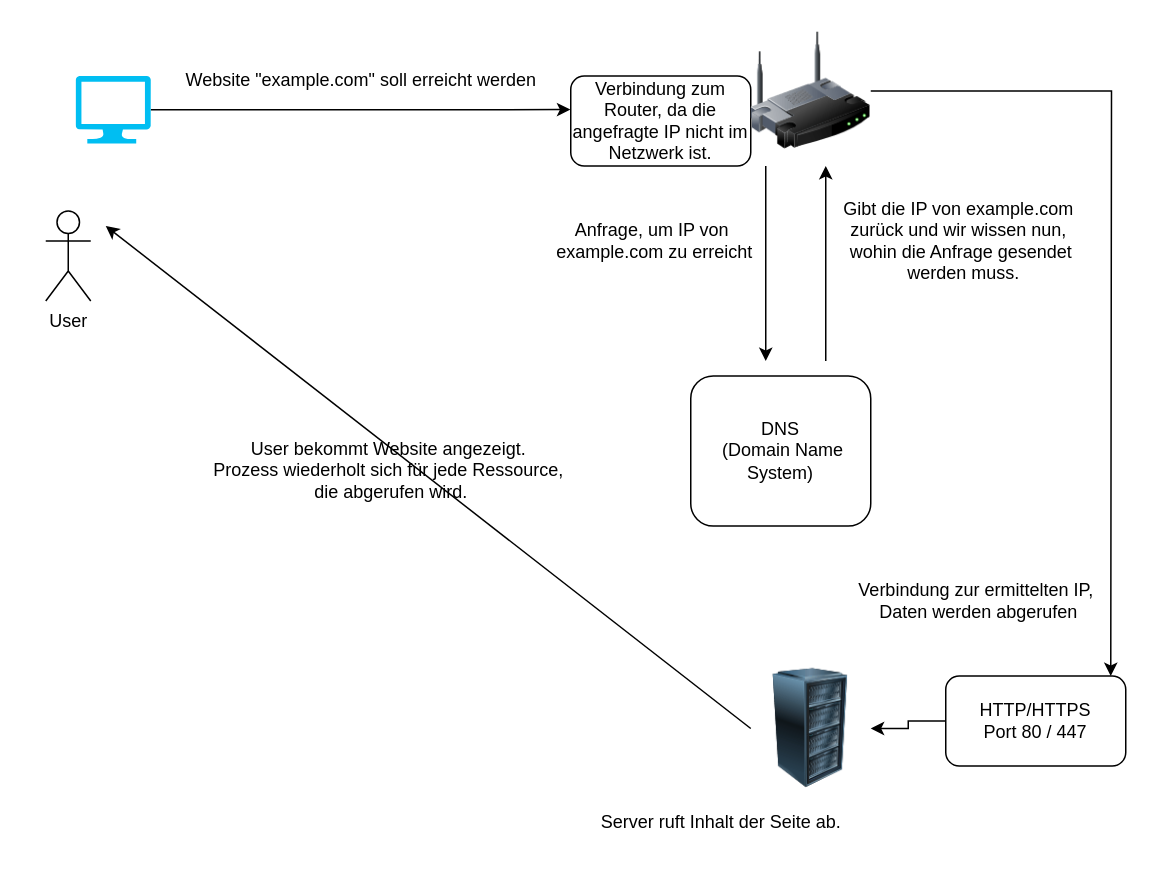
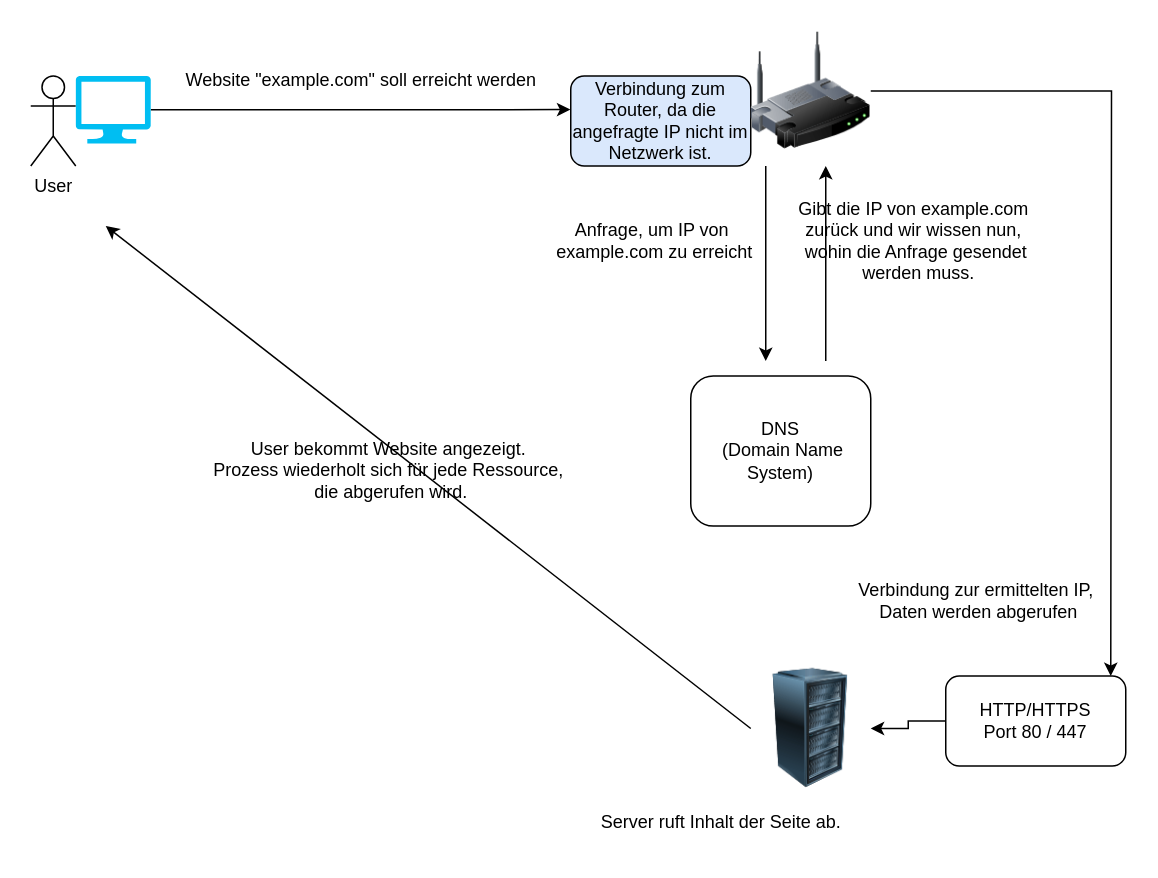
node "Verbindung zum Router, da die angefragte IP nicht im Netzwerk ist.": fillcolor #ffffff -> #dae8fc
node "Gibt die IP von example.com zurück und wir wissen nun, wohin die Anfrage gesendet werden muss.": moved (961, 241) -> (916, 241)
node "User": moved (68, 256) -> (53, 121)
